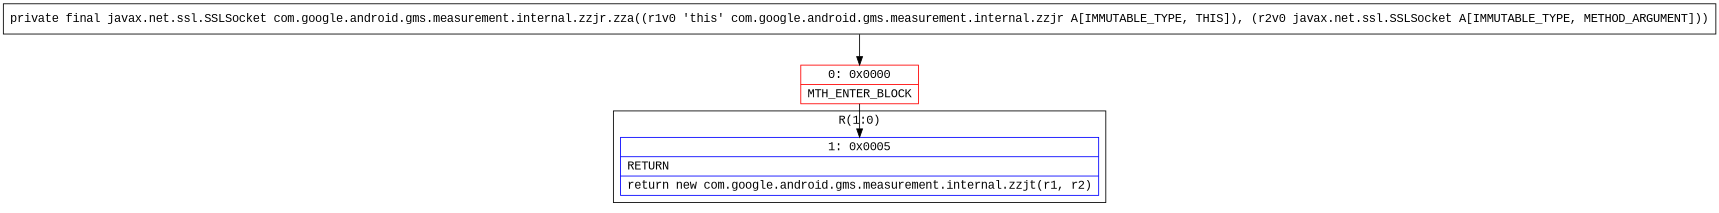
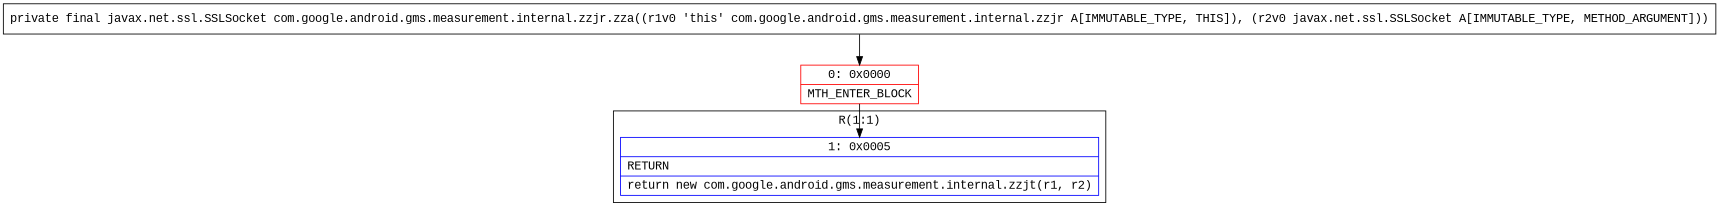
cluster "R(1:0)": label "R(1:0)" -> "R(1:1)"
